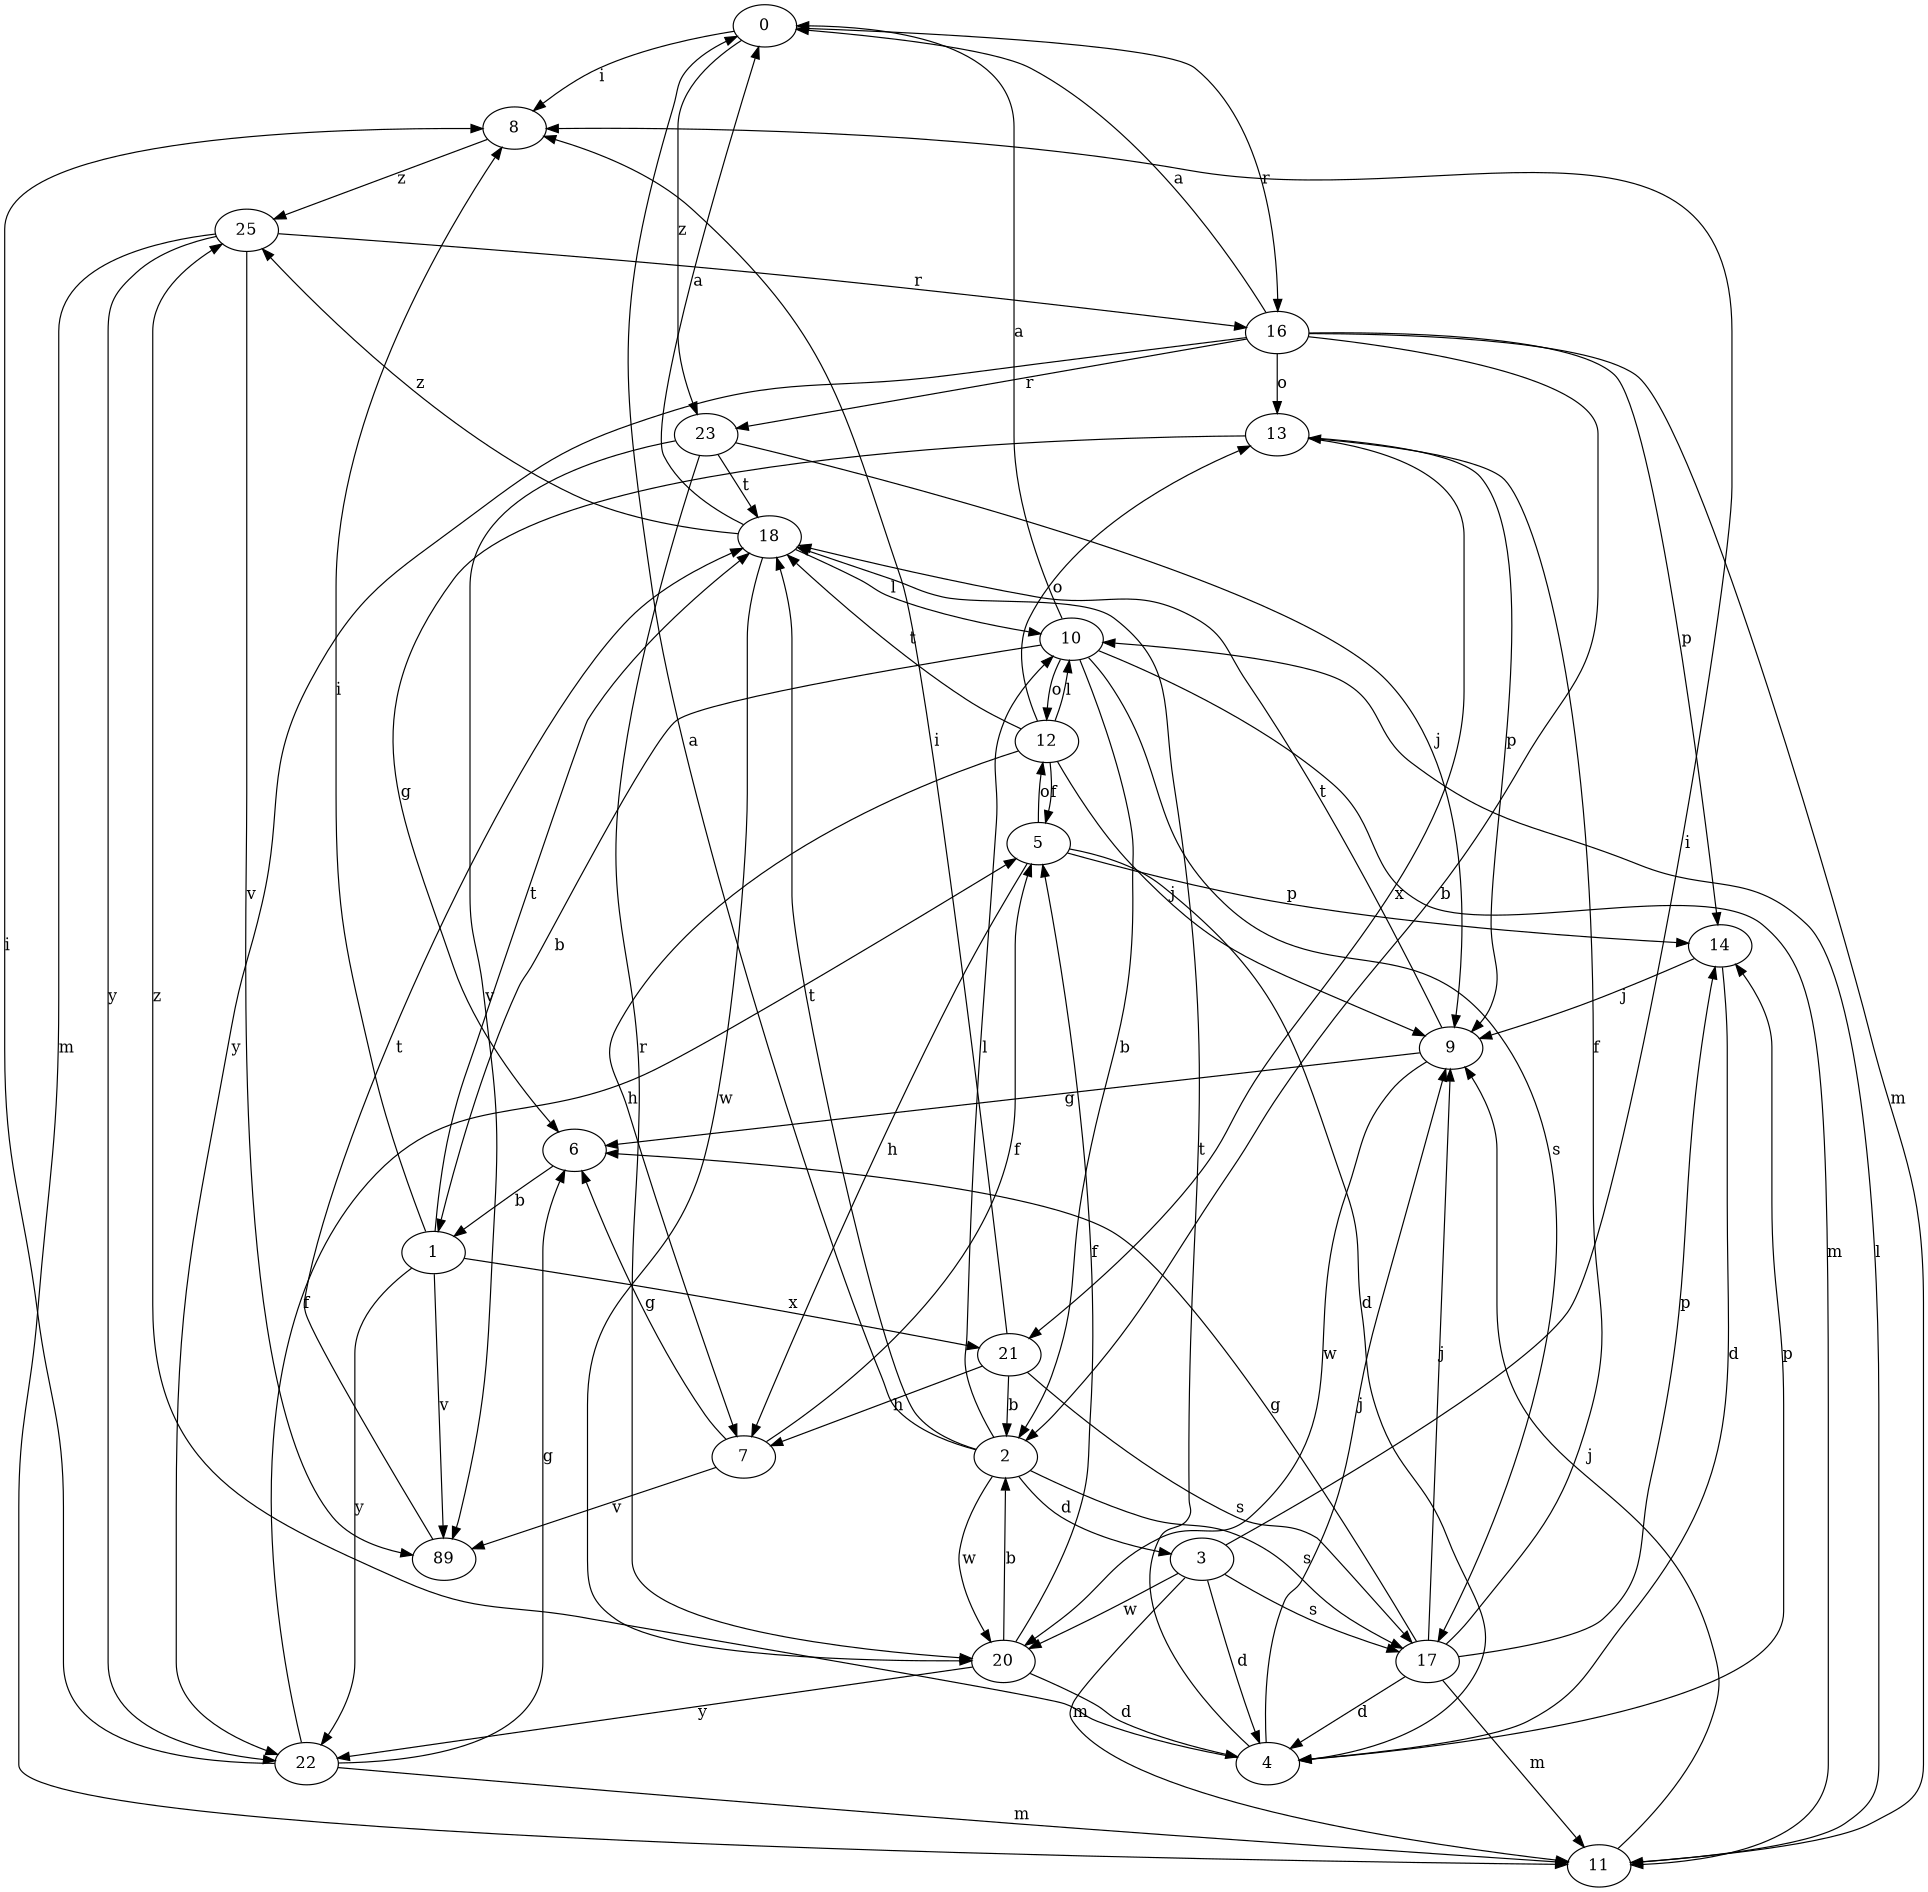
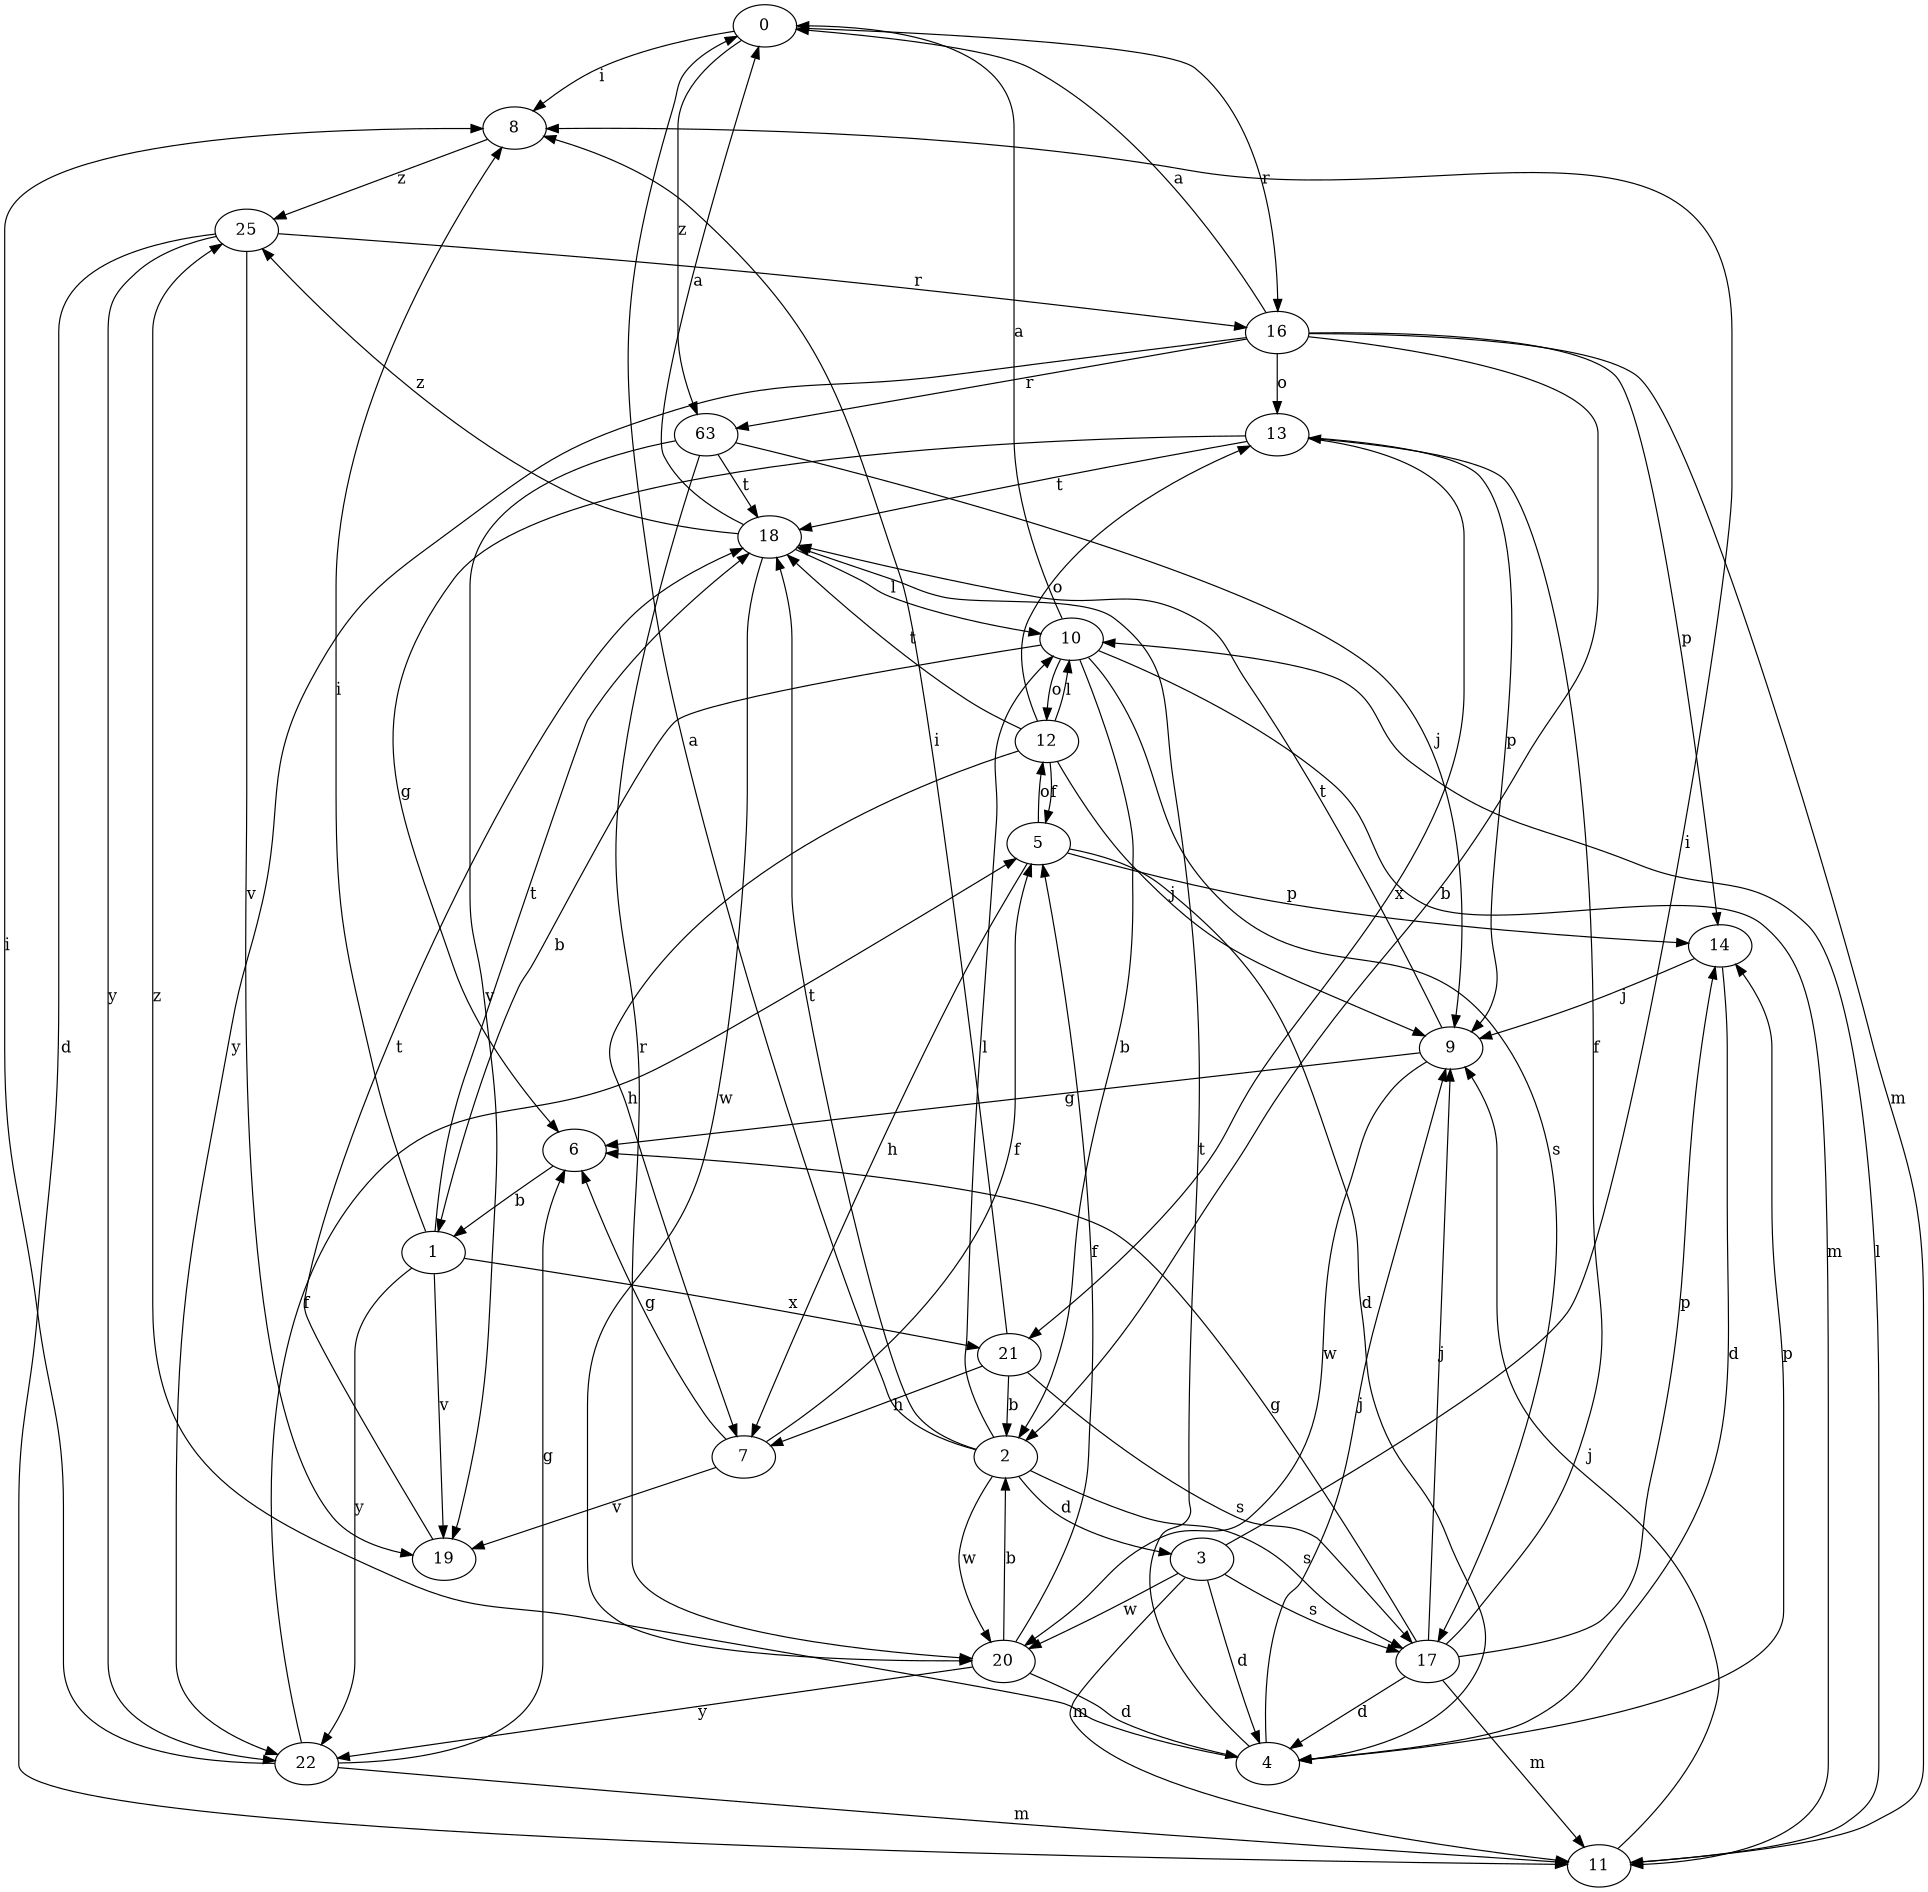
node "23": label "23" -> "63"
edge "13" -> "18": added, label "t"
edge "25" -> "11": label "m" -> "d"
node "89": label "89" -> "19"
